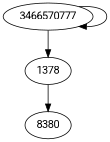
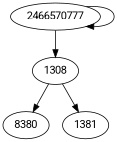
node "3466570777": label "3466570777" -> "2466570777"
node "1378": label "1378" -> "1308"
node "1381": added
